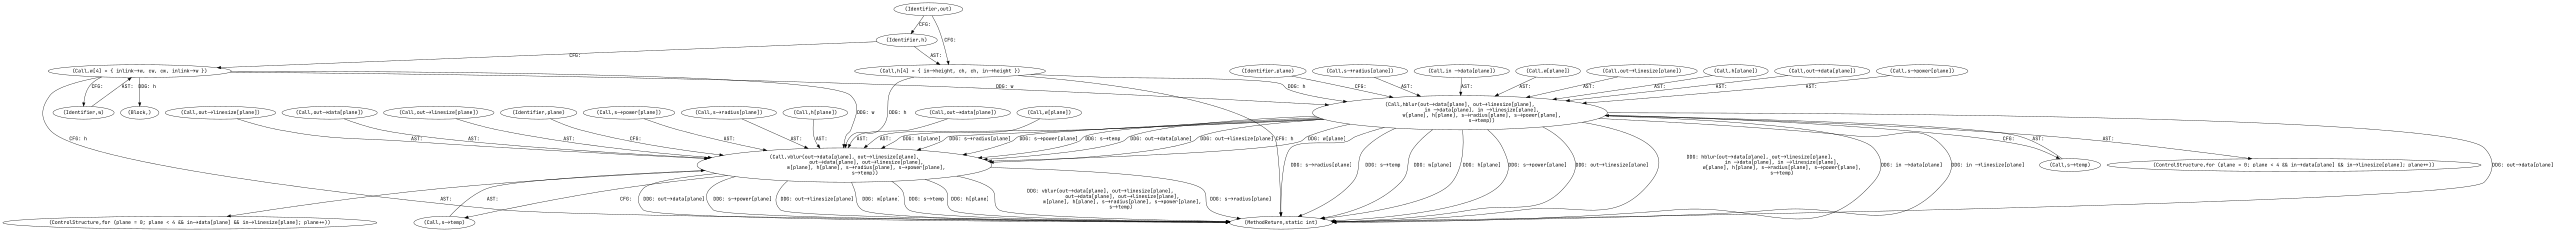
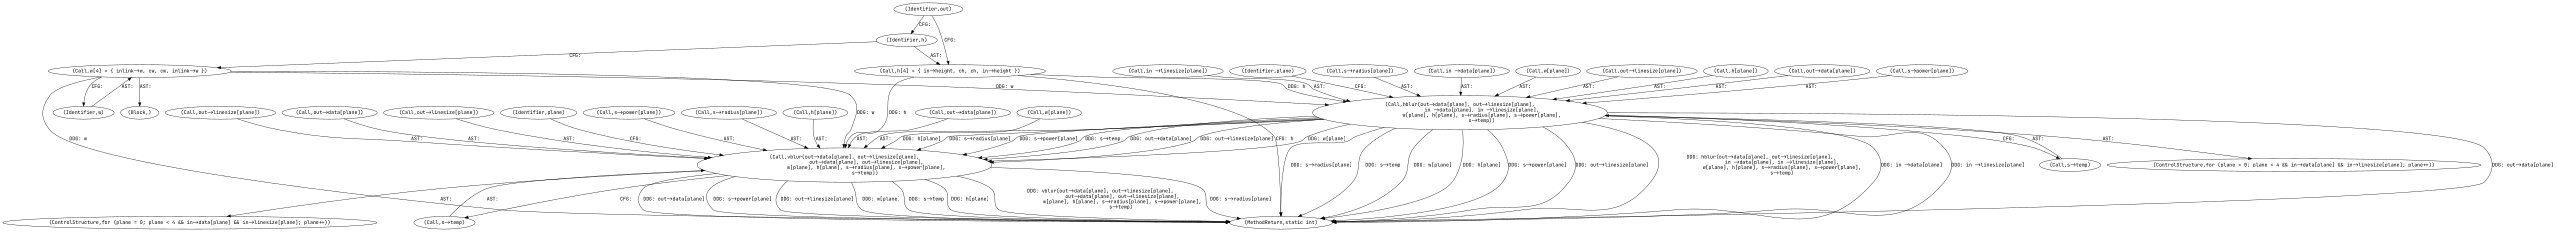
node "(Call,in ->linesize[plane])": added
edge "(Call,w[4] = { inlink->w, cw, cw, inlink->w })" -> "(Block,)": label "DDG: h" -> "AST: "
edge "(Call,w[4] = { inlink->w, cw, cw, inlink->w })" -> "(MethodReturn,static int)": label "CFG: h" -> "DDG: w"
